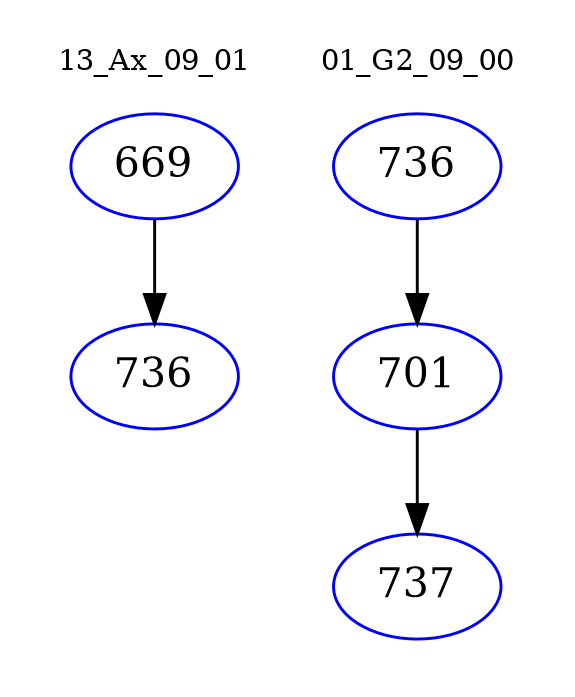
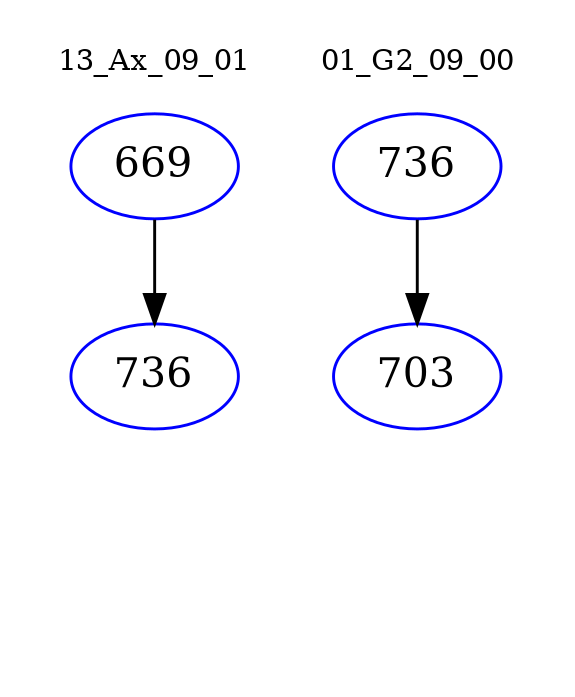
node "701": label "701" -> "703"
node "737": removed
